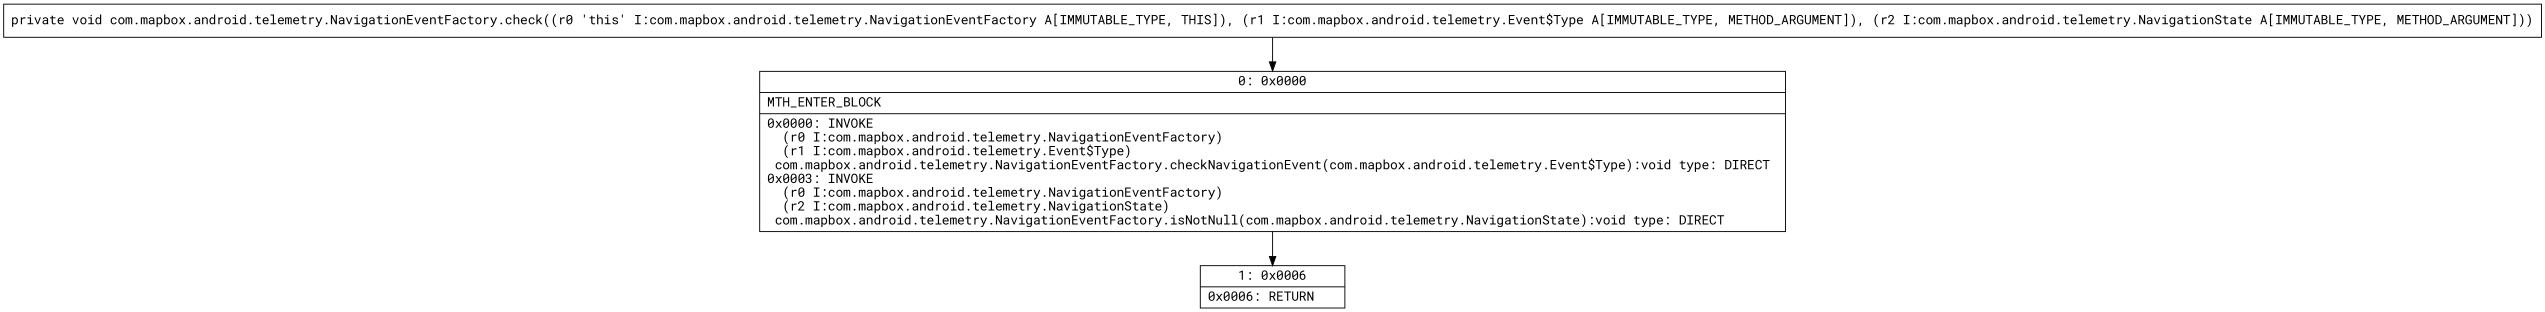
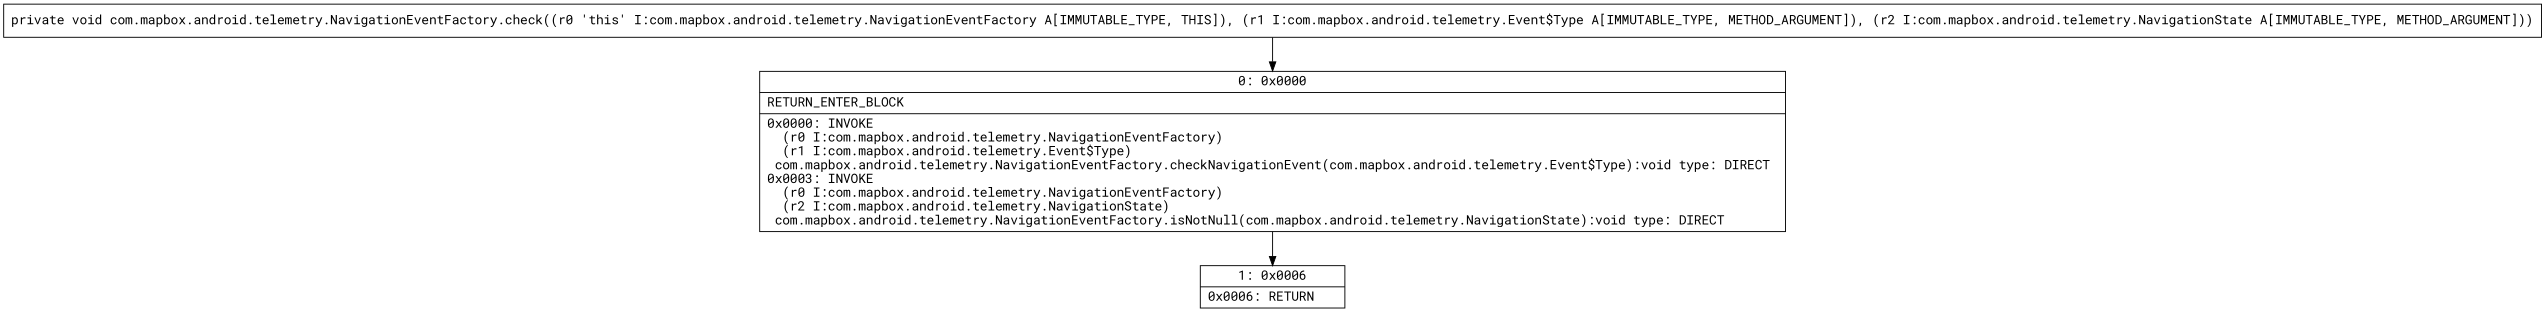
node "0: 0x0000": text "MTH_ENTER_BLOCK" -> "RETURN_ENTER_BLOCK"
